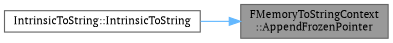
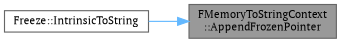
node "IntrinsicToString::IntrinsicToString": label "IntrinsicToString::IntrinsicToString" -> "Freeze::IntrinsicToString"
